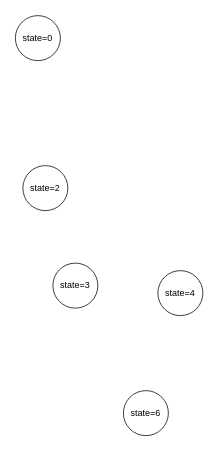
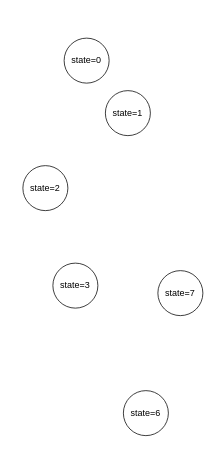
node "state=0": moved (38, 38) -> (87, 60)
node "state=1": added
node "state=4": label "state=4" -> "state=7"
